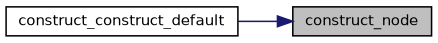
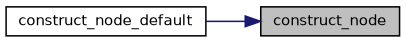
node "construct_construct_default": label "construct_construct_default" -> "construct_node_default"
